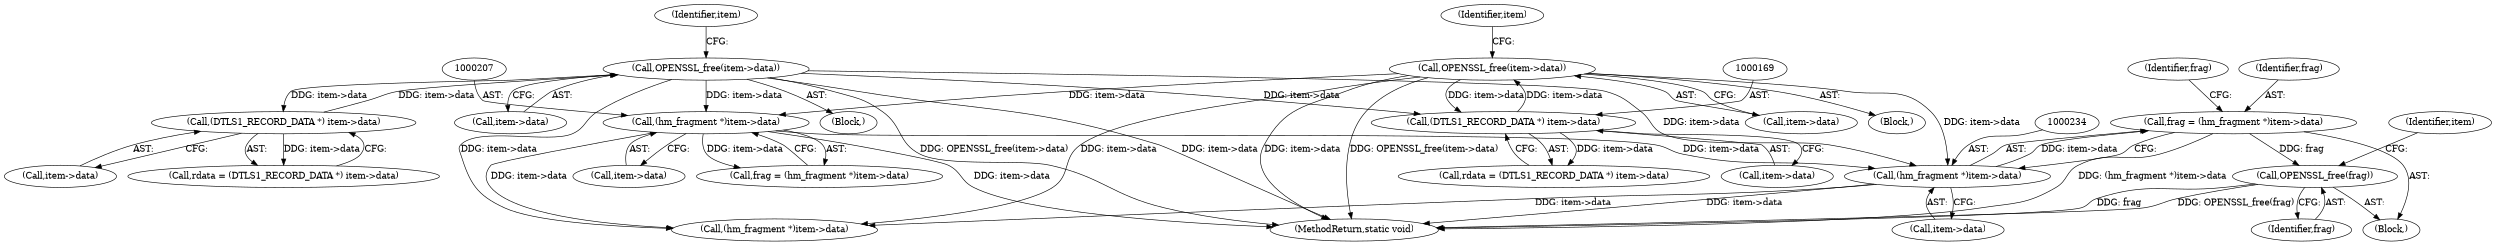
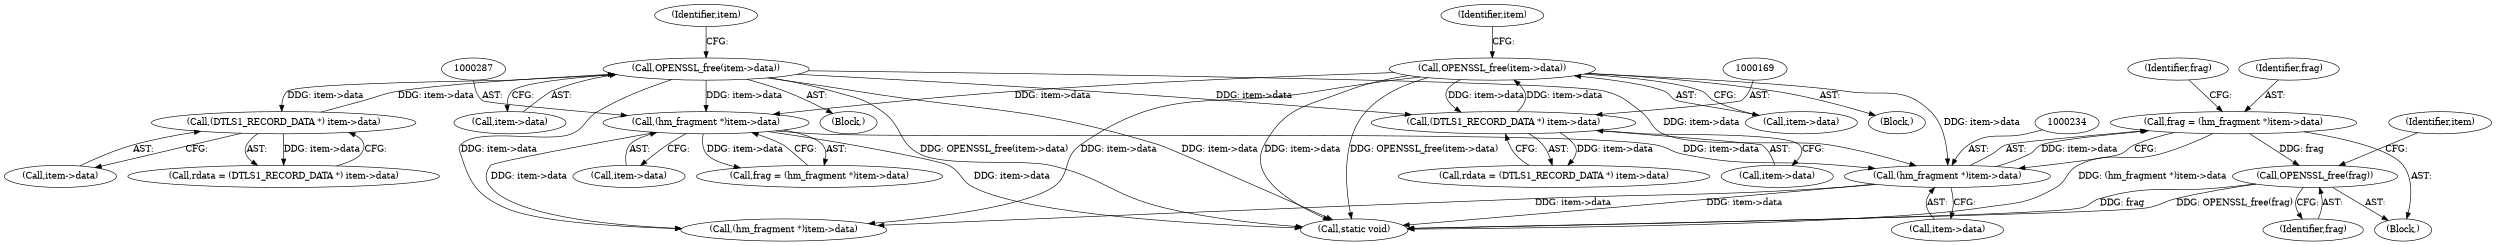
node "1000207": label "1000207" -> "1000287"
node "(MethodReturn,static void)": label "(MethodReturn,static void)" -> "(Call,static void)"
